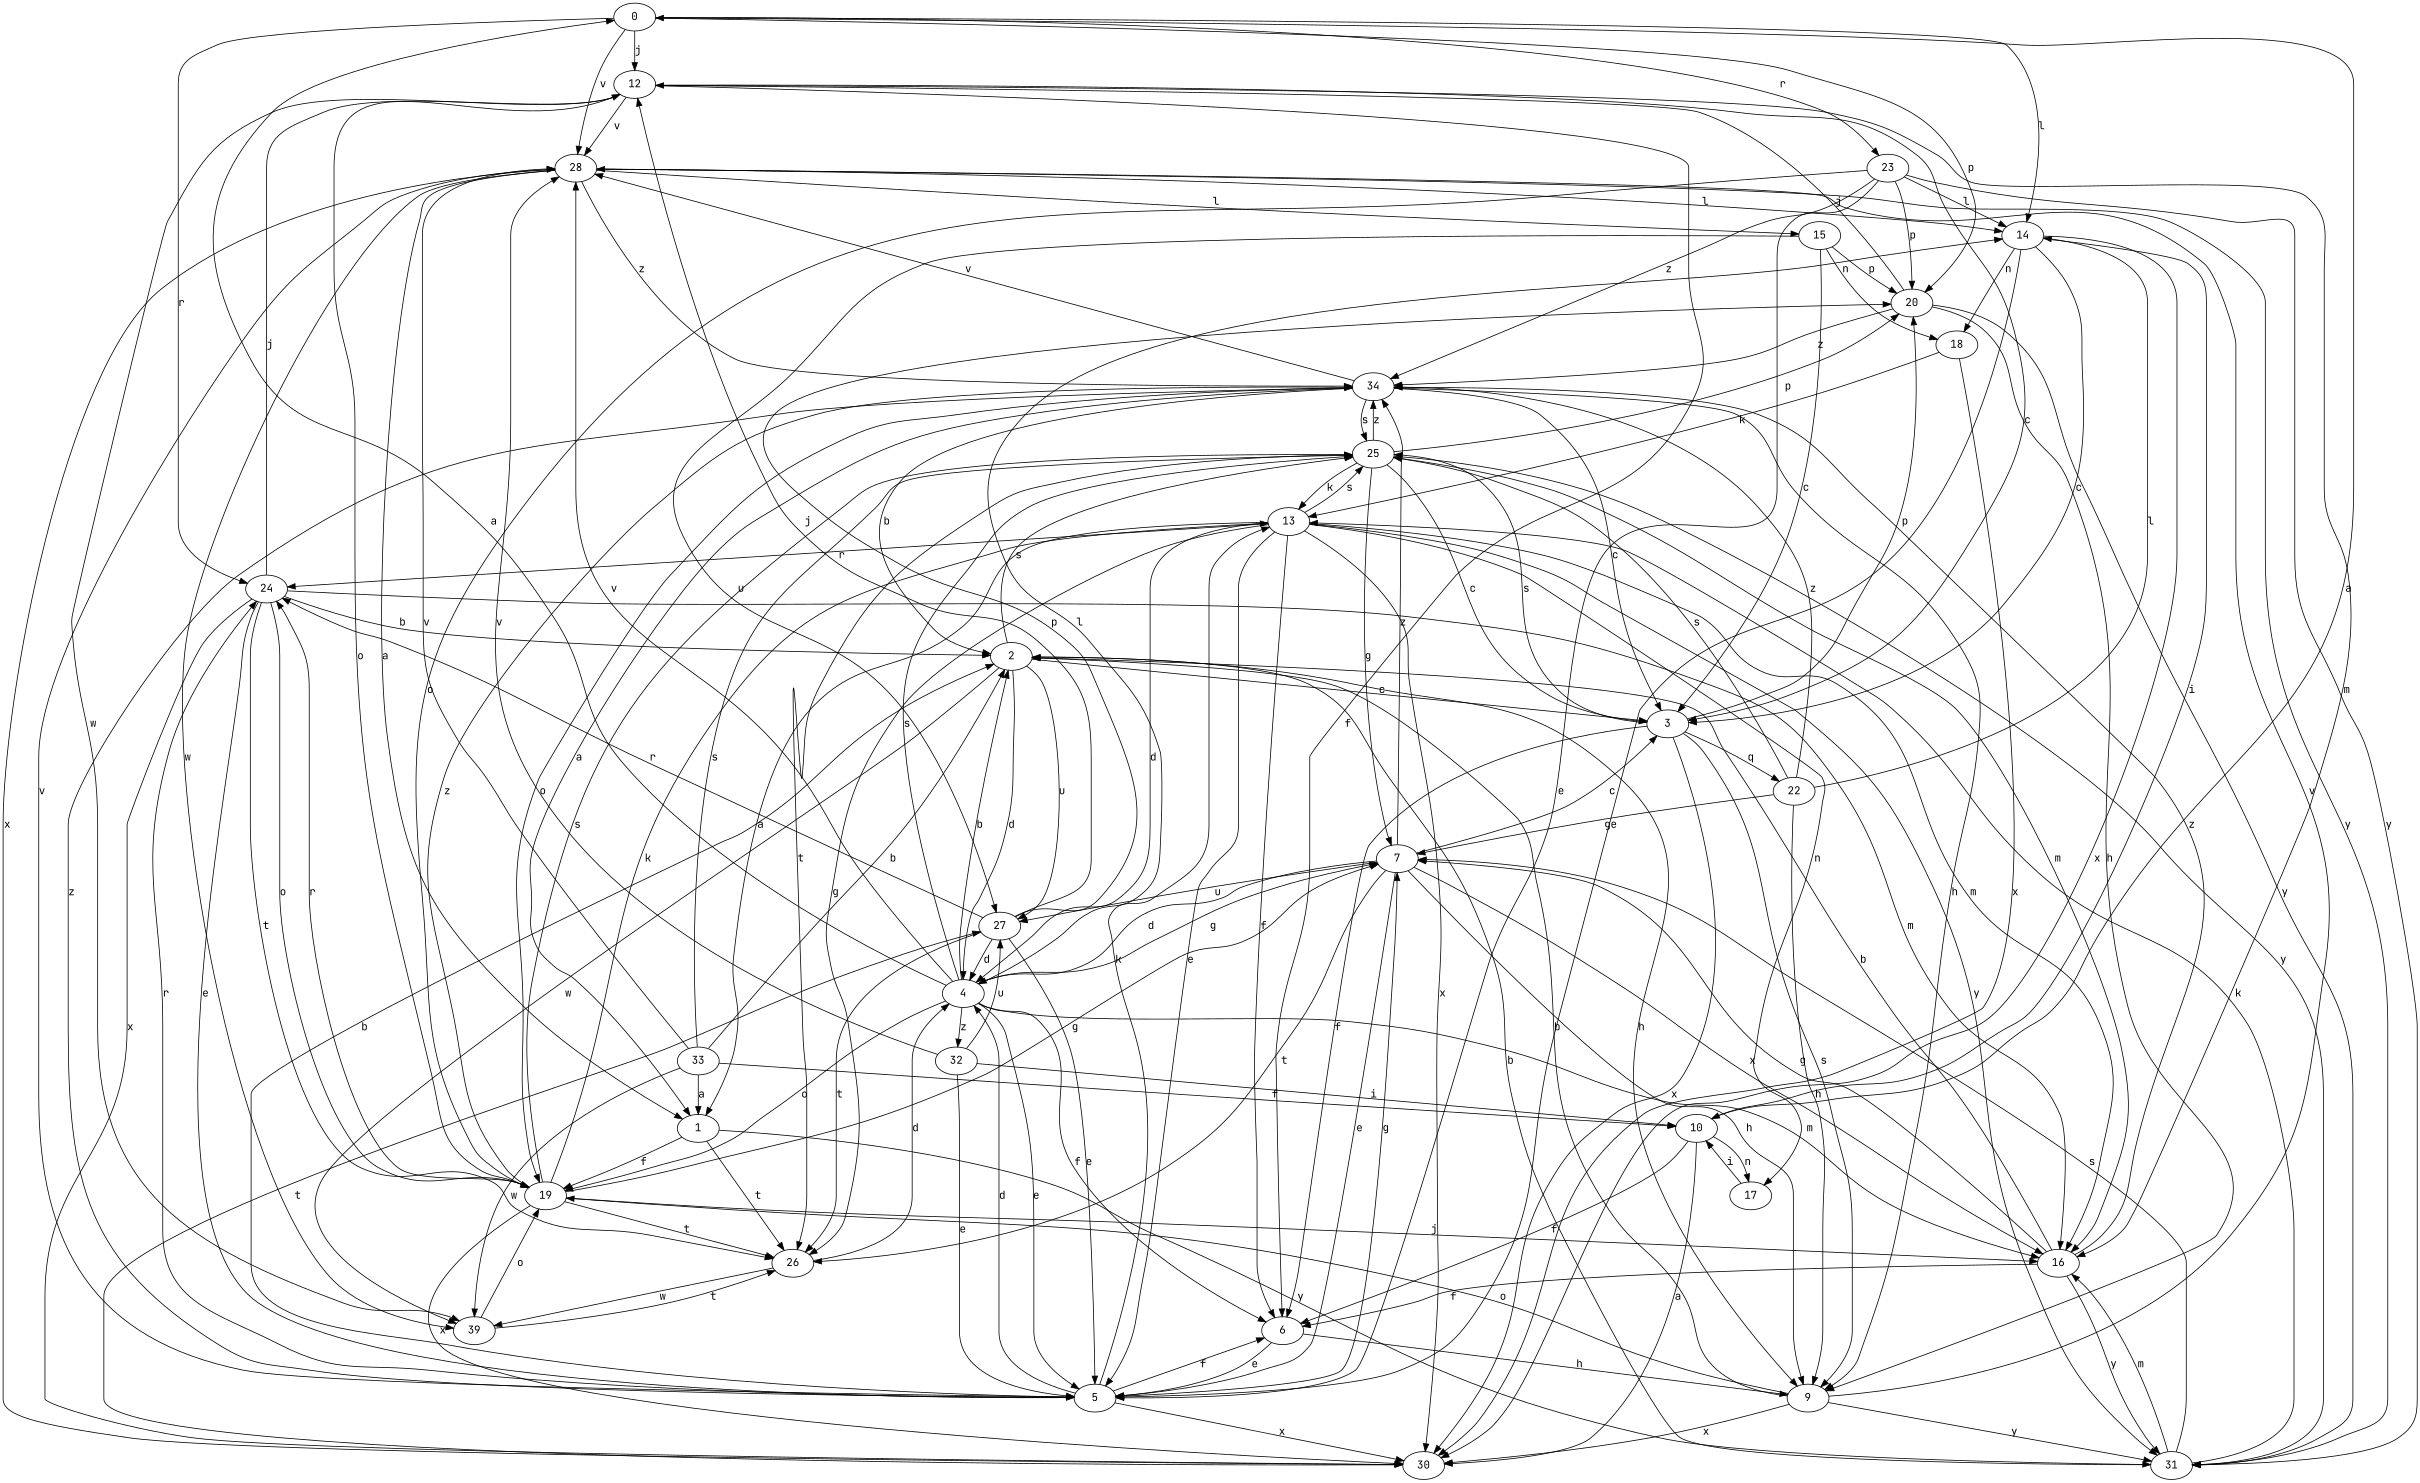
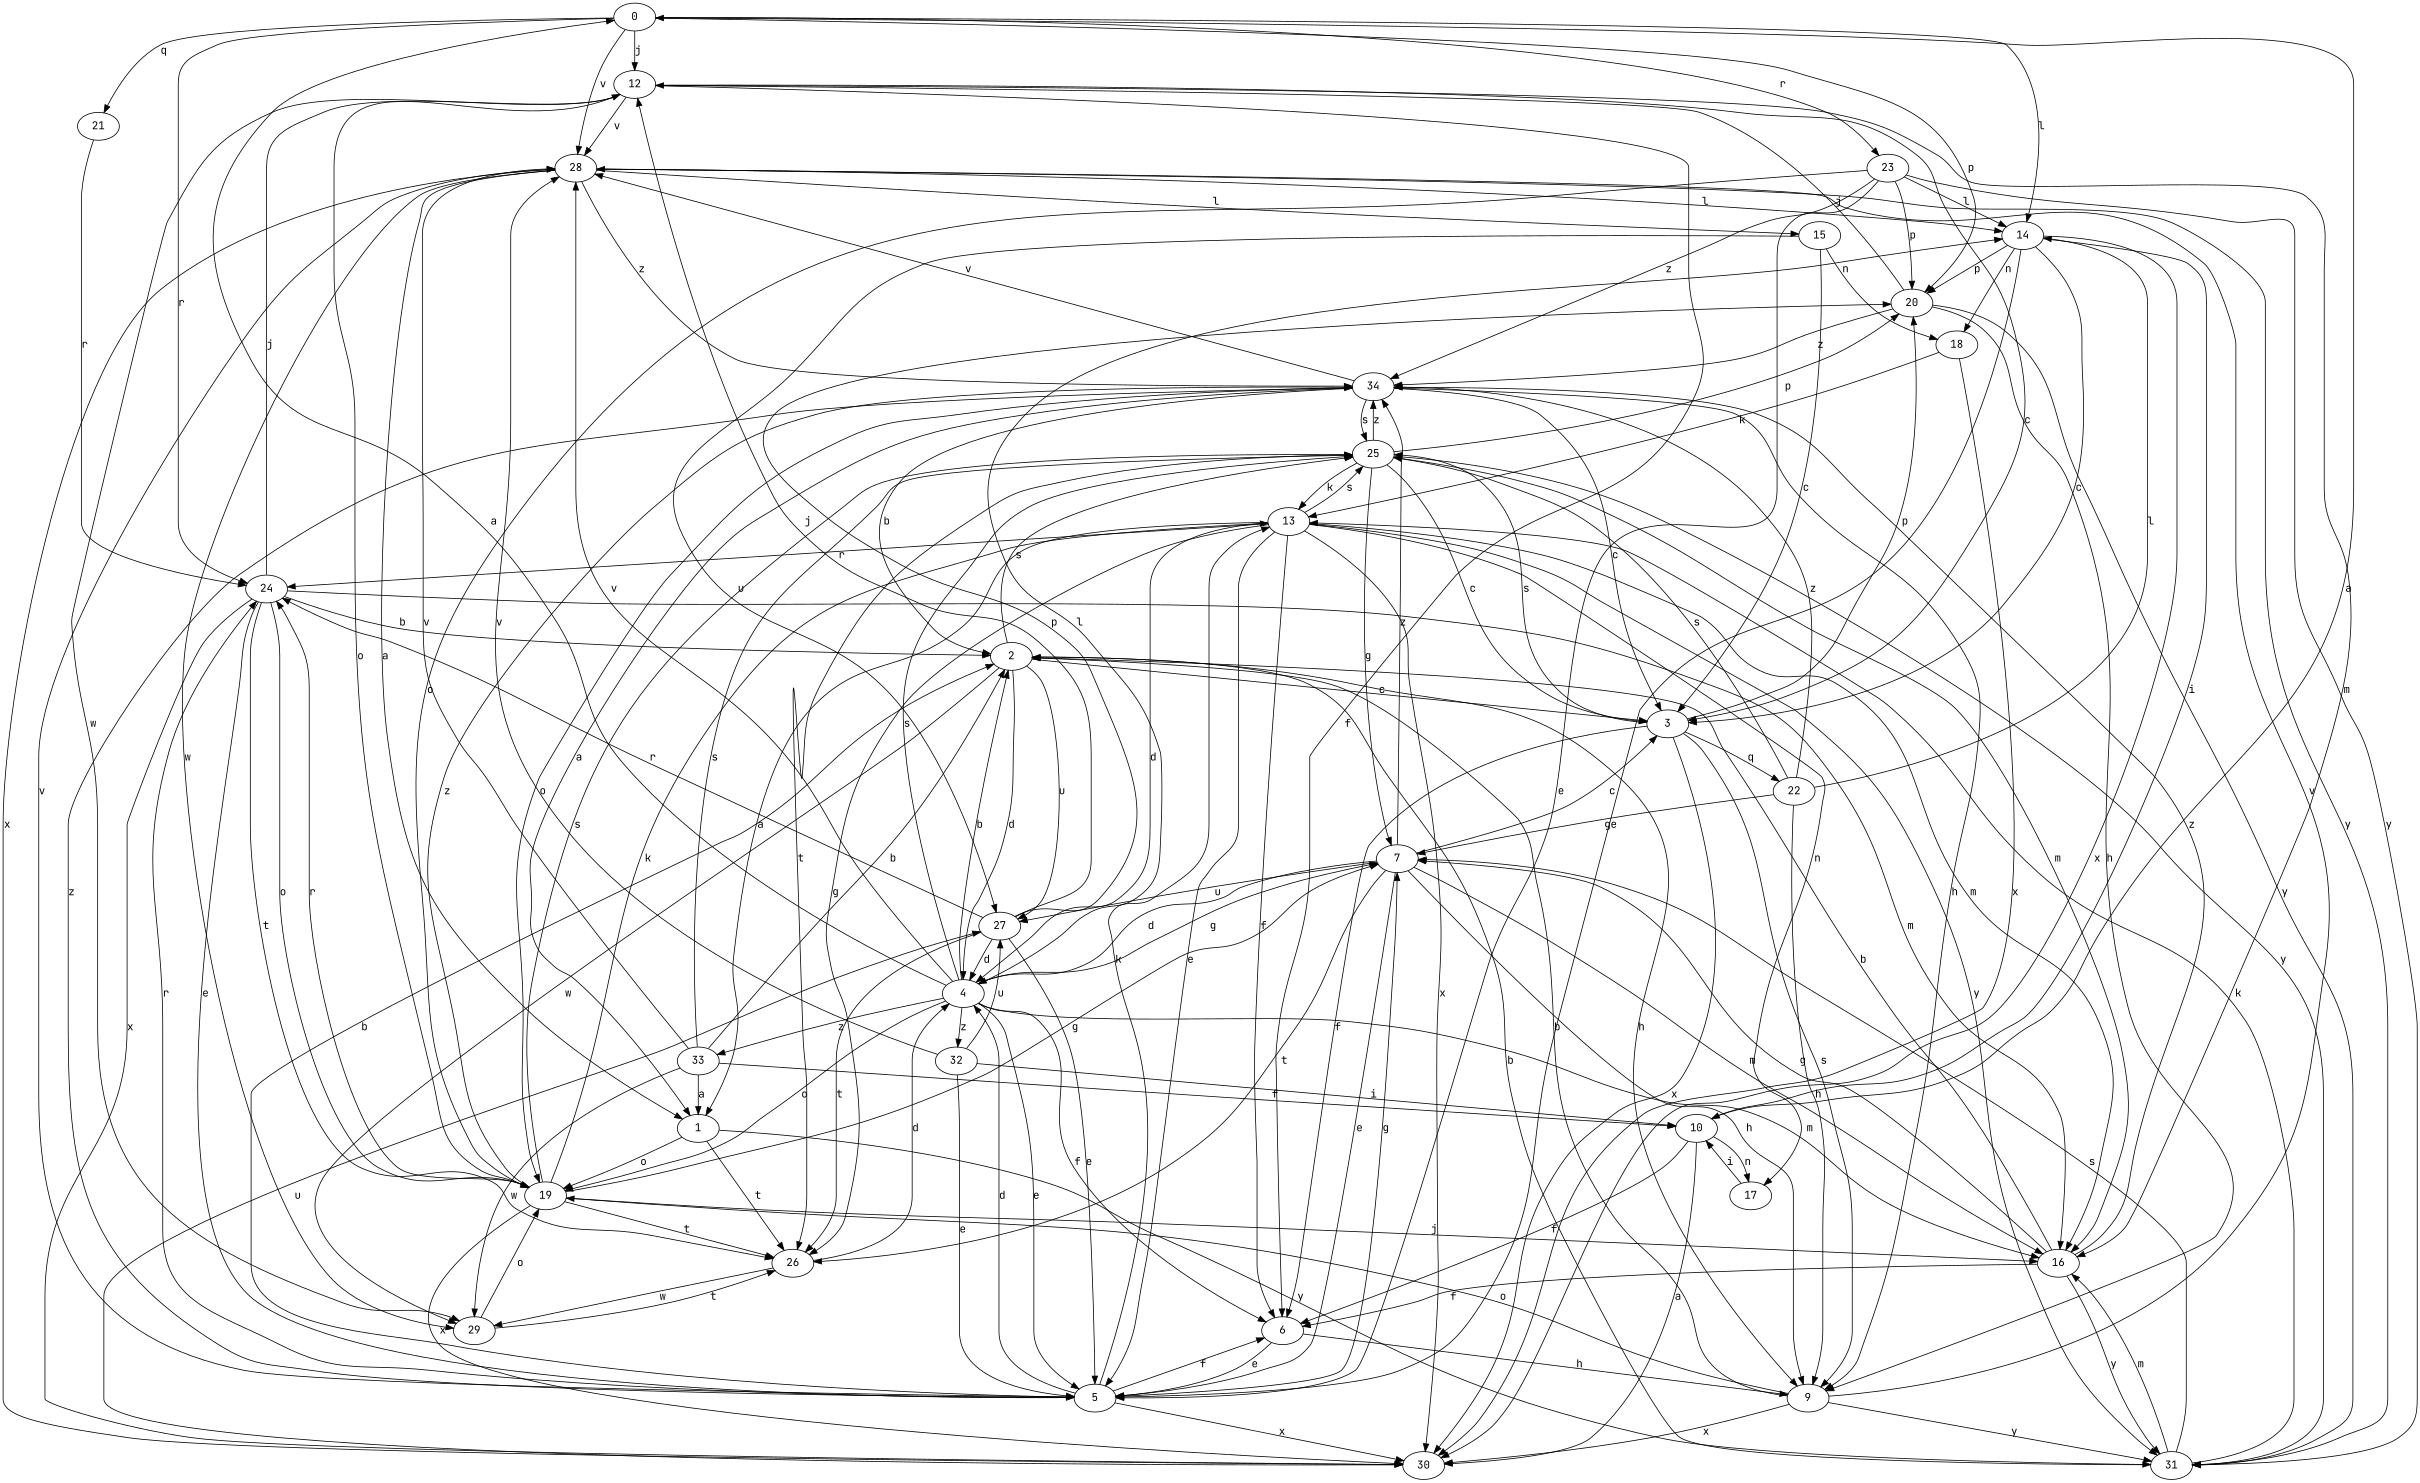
node "21": added
edge "15" -> "20": now "14" -> "20"
edge "4" -> "33": added, label "z"
edge "7" -> "16": label "x" -> "m"
edge "1" -> "19": label "f" -> "o"
edge "30" -> "27": label "t" -> "u"
node "39": label "39" -> "29"
